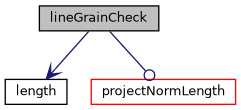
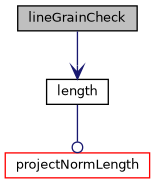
edge "lineGrainCheck" -> "projectNormLength": now "length" -> "projectNormLength"
